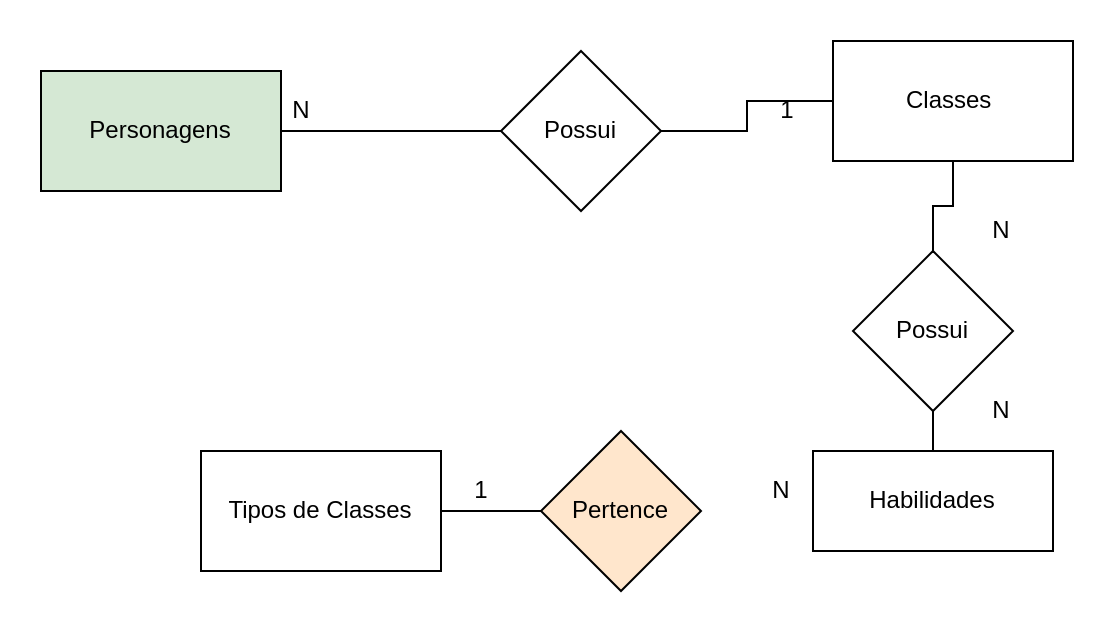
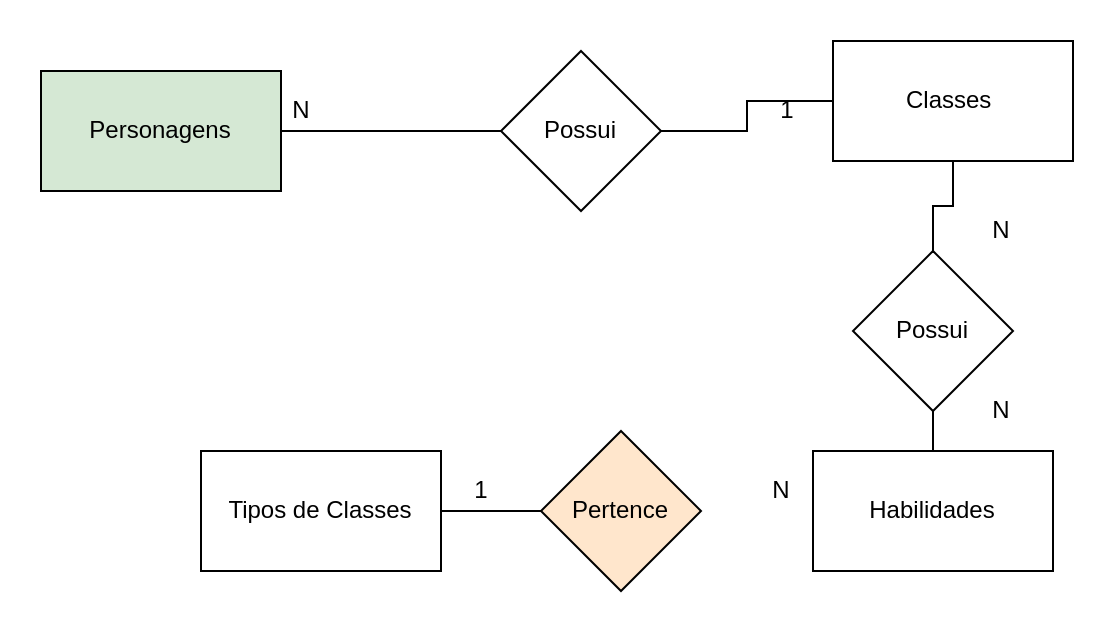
node "Habilidades": size 240x100 -> 240x120
